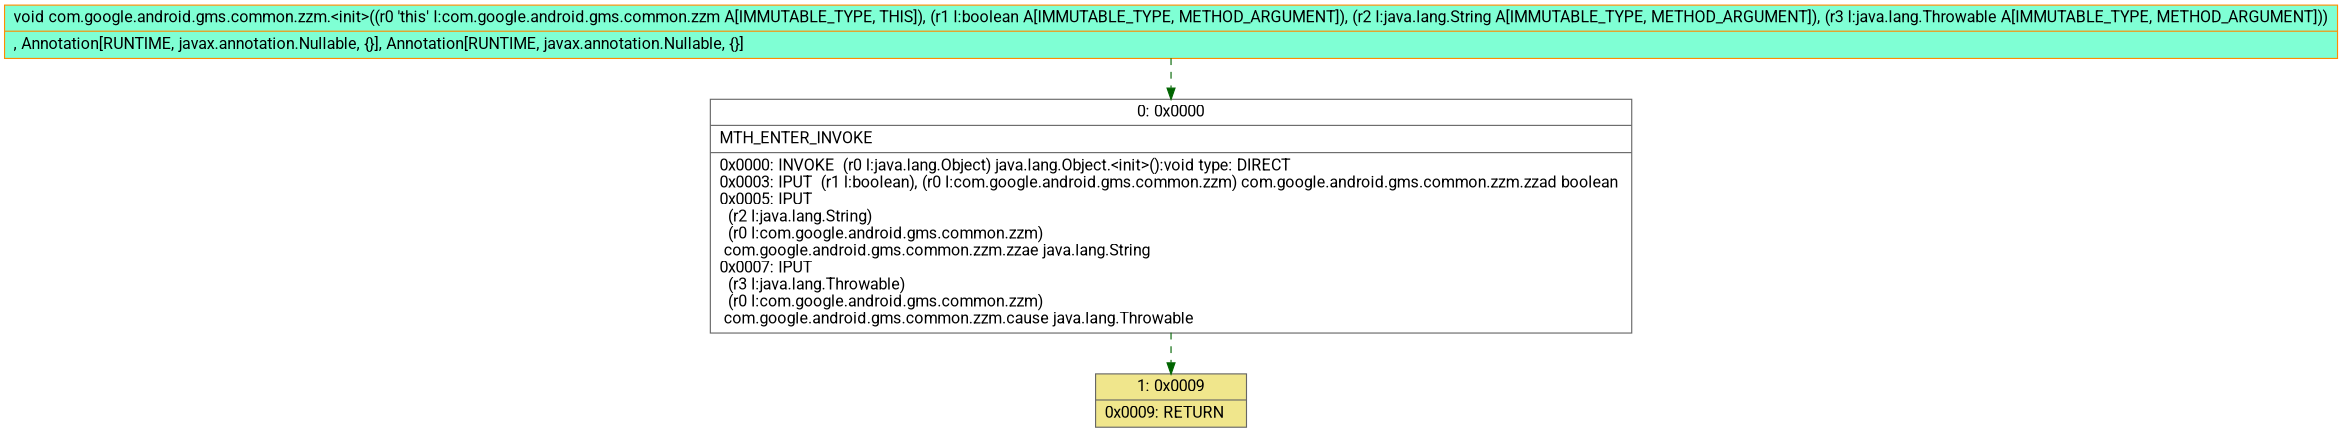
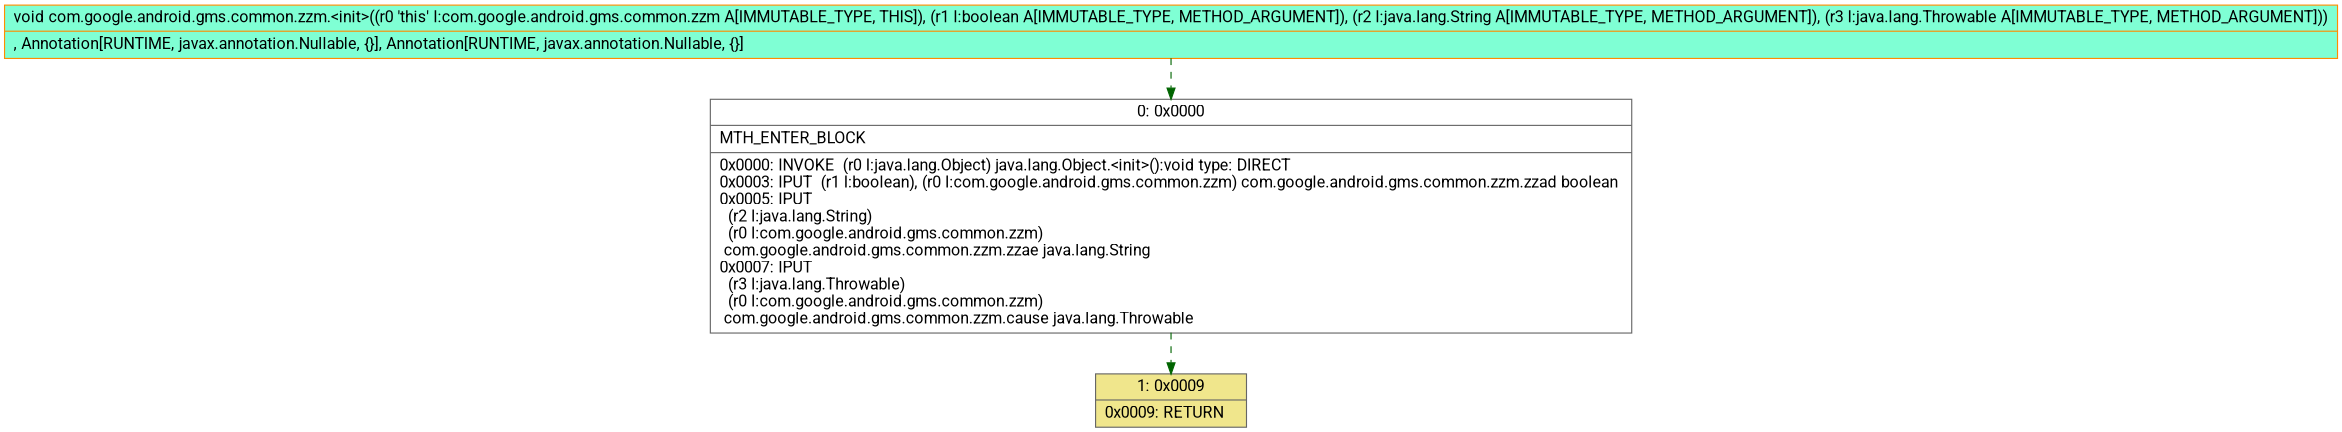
node "0: 0x0000": text "MTH_ENTER_INVOKE" -> "MTH_ENTER_BLOCK"
